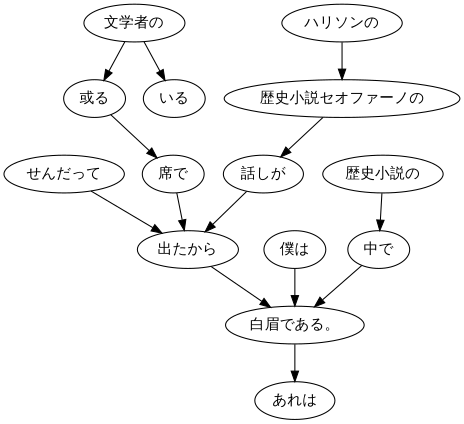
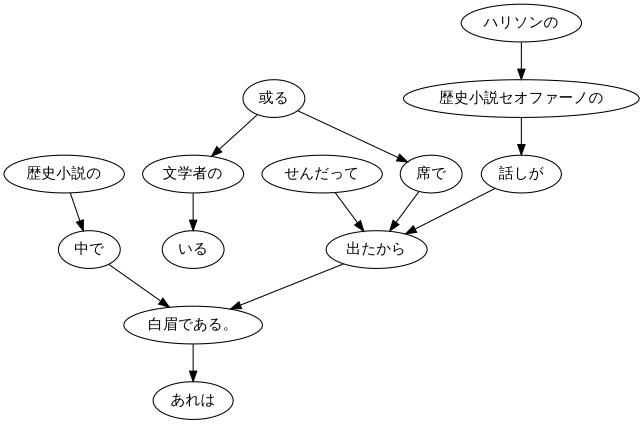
edge "文学者の" -> "或る": reversed
node "僕は": removed
